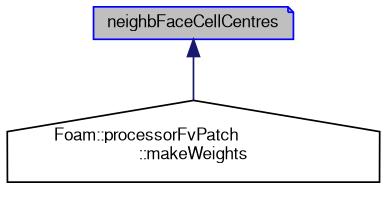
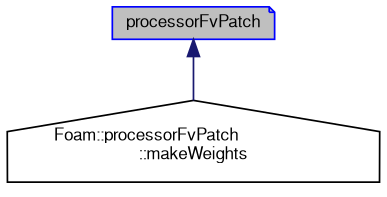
node "neighbFaceCellCentres": label "neighbFaceCellCentres" -> "processorFvPatch"
